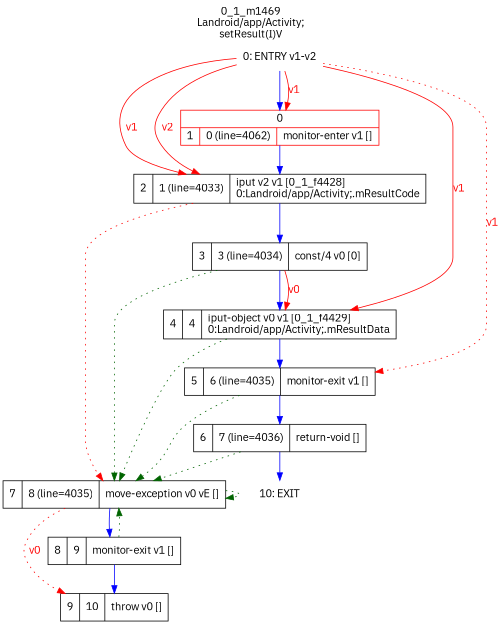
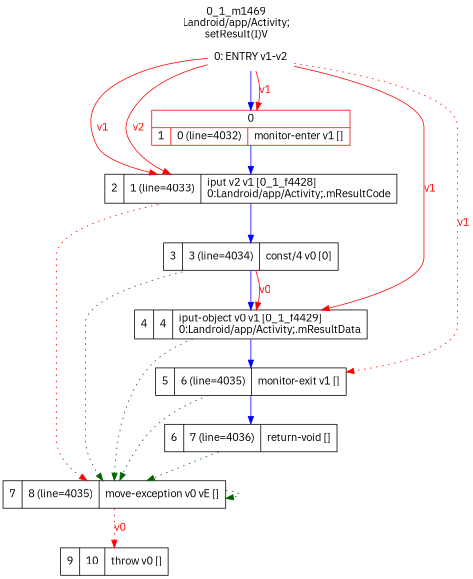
node "0": text "0 (line=4062)" -> "0 (line=4032)"
node "10: EXIT": removed
node "8": removed
